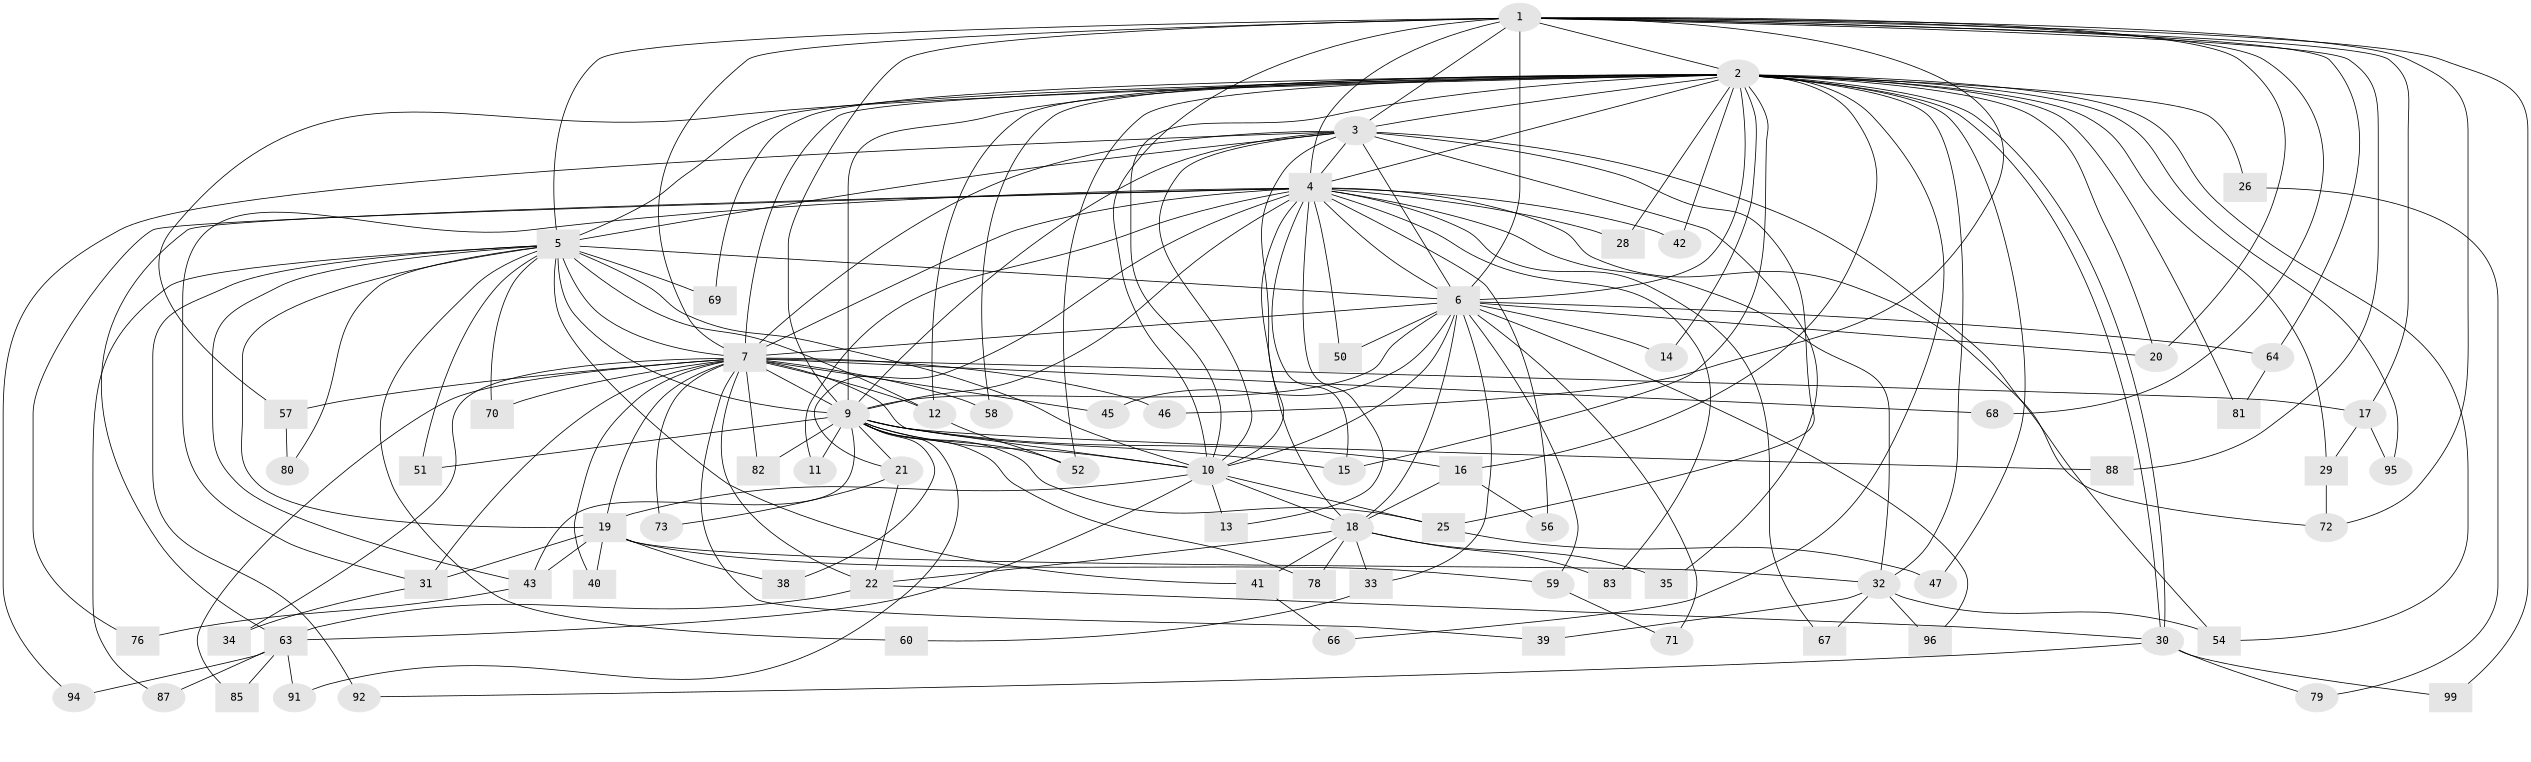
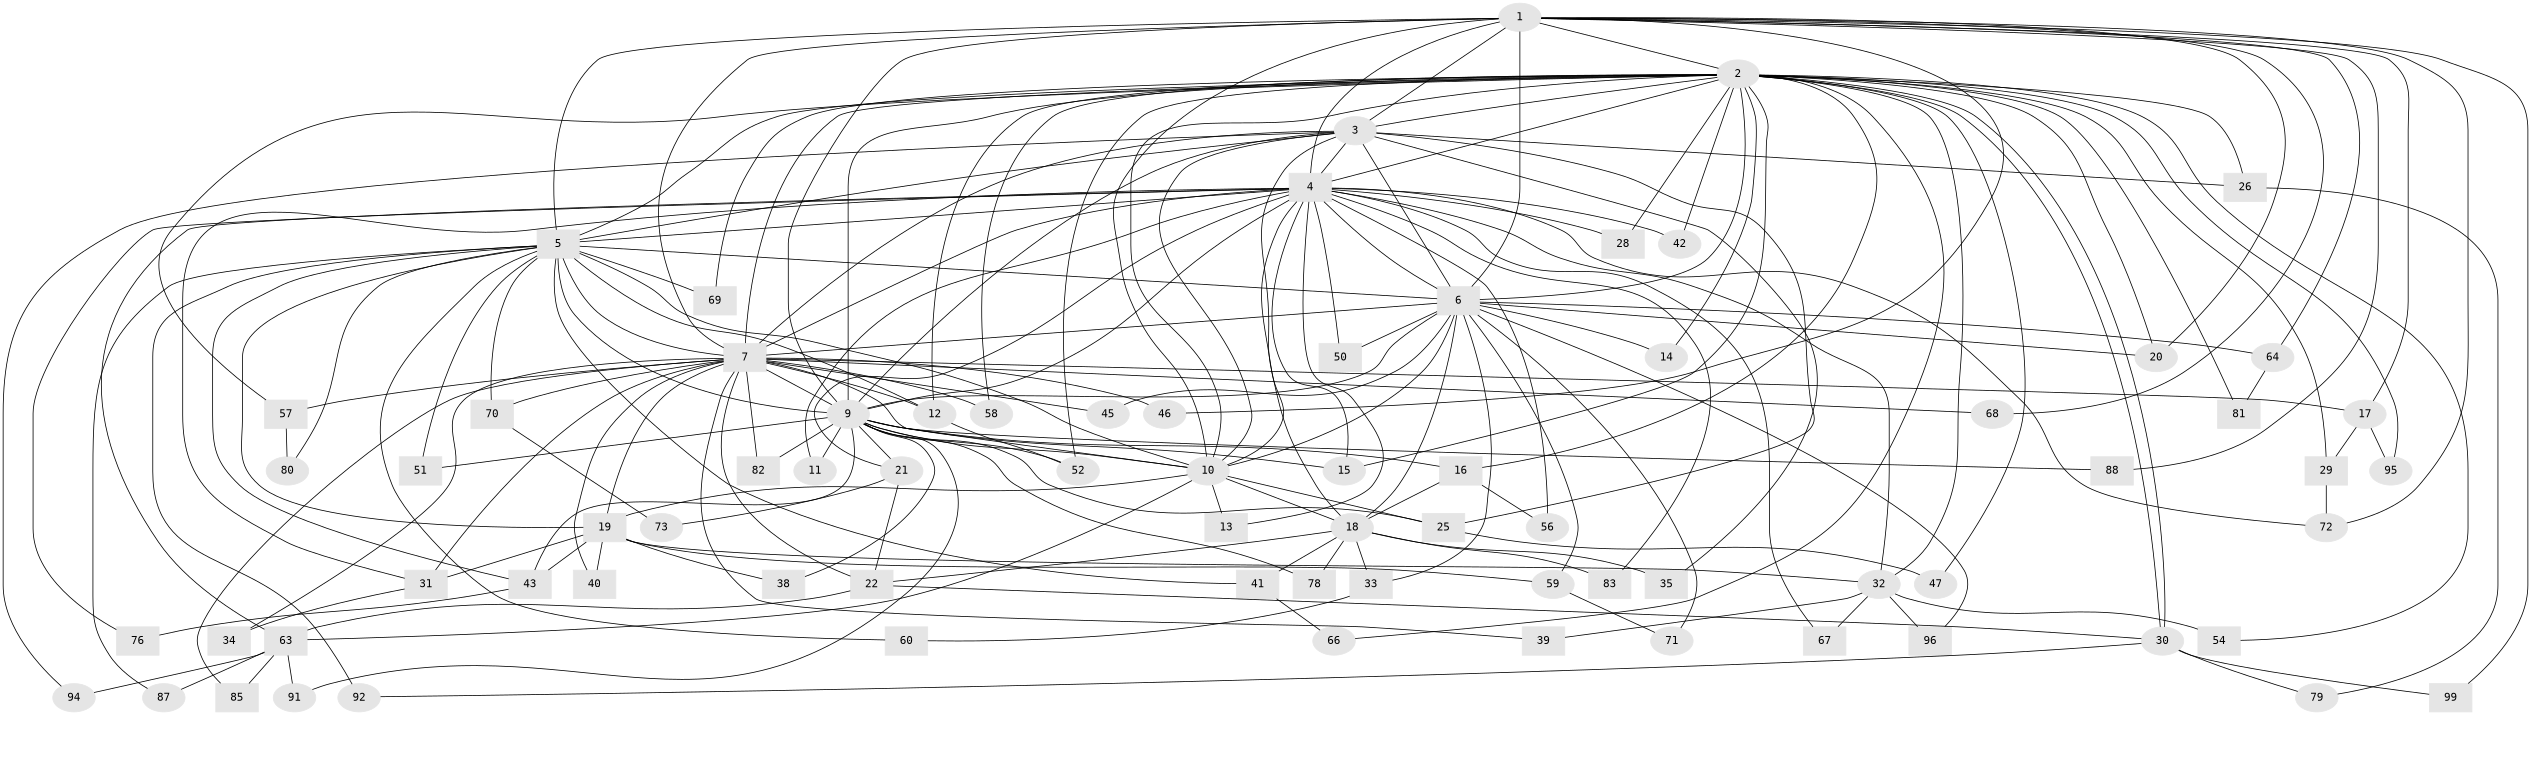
edge "4" -- "5": added
edge "3" -- "54": now "3" -- "26"
edge "7" -- "73": now "70" -- "73"
